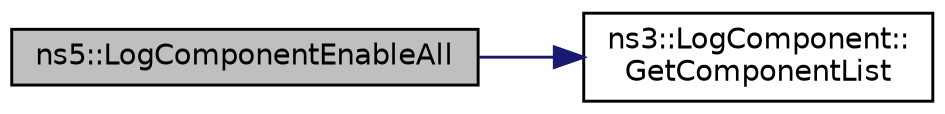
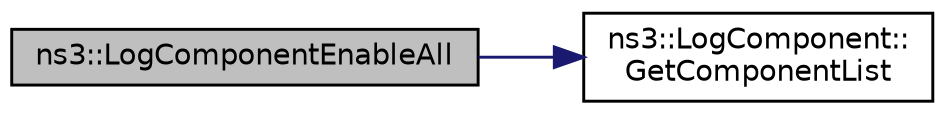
node "ns5::LogComponentEnableAll": label "ns5::LogComponentEnableAll" -> "ns3::LogComponentEnableAll"
